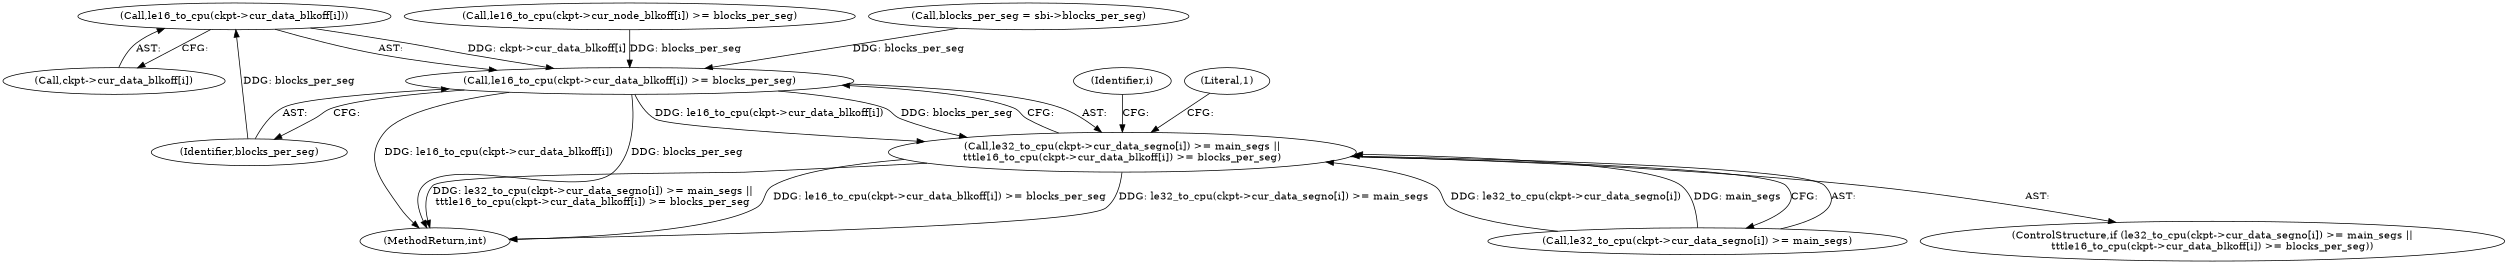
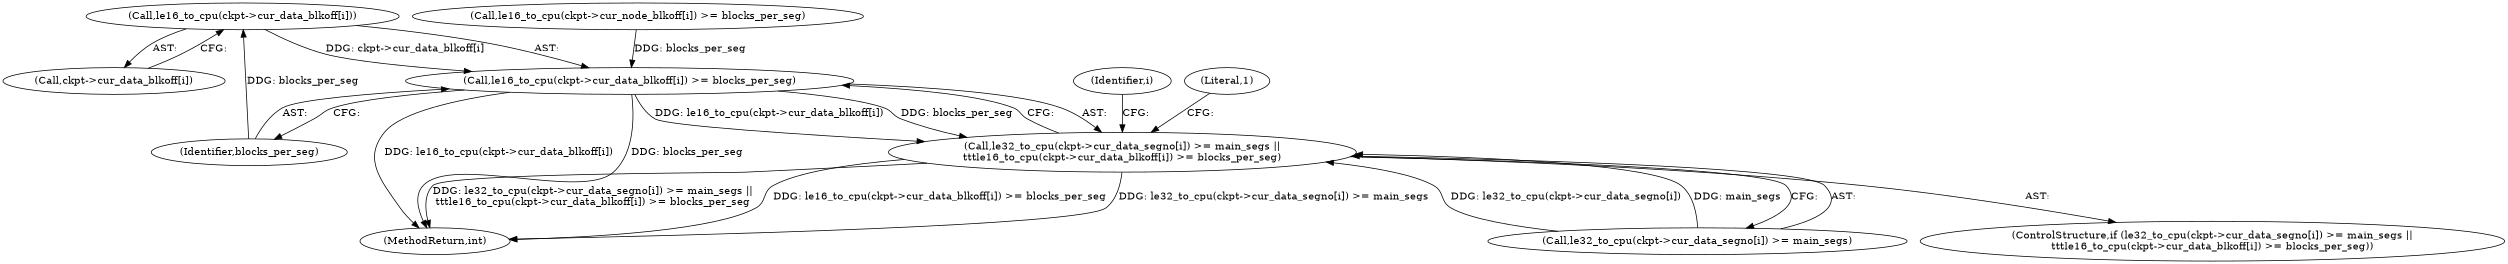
node "(Call,blocks_per_seg = sbi->blocks_per_seg)": removed
edge "(Call,ckpt->cur_data_blkoff[i])" -> "(Call,le16_to_cpu(ckpt->cur_data_blkoff[i]))": label "AST: " -> "CFG: "
edge "(Call,le16_to_cpu(ckpt->cur_data_blkoff[i]))" -> "(Call,ckpt->cur_data_blkoff[i])": label "CFG: " -> "AST: "
